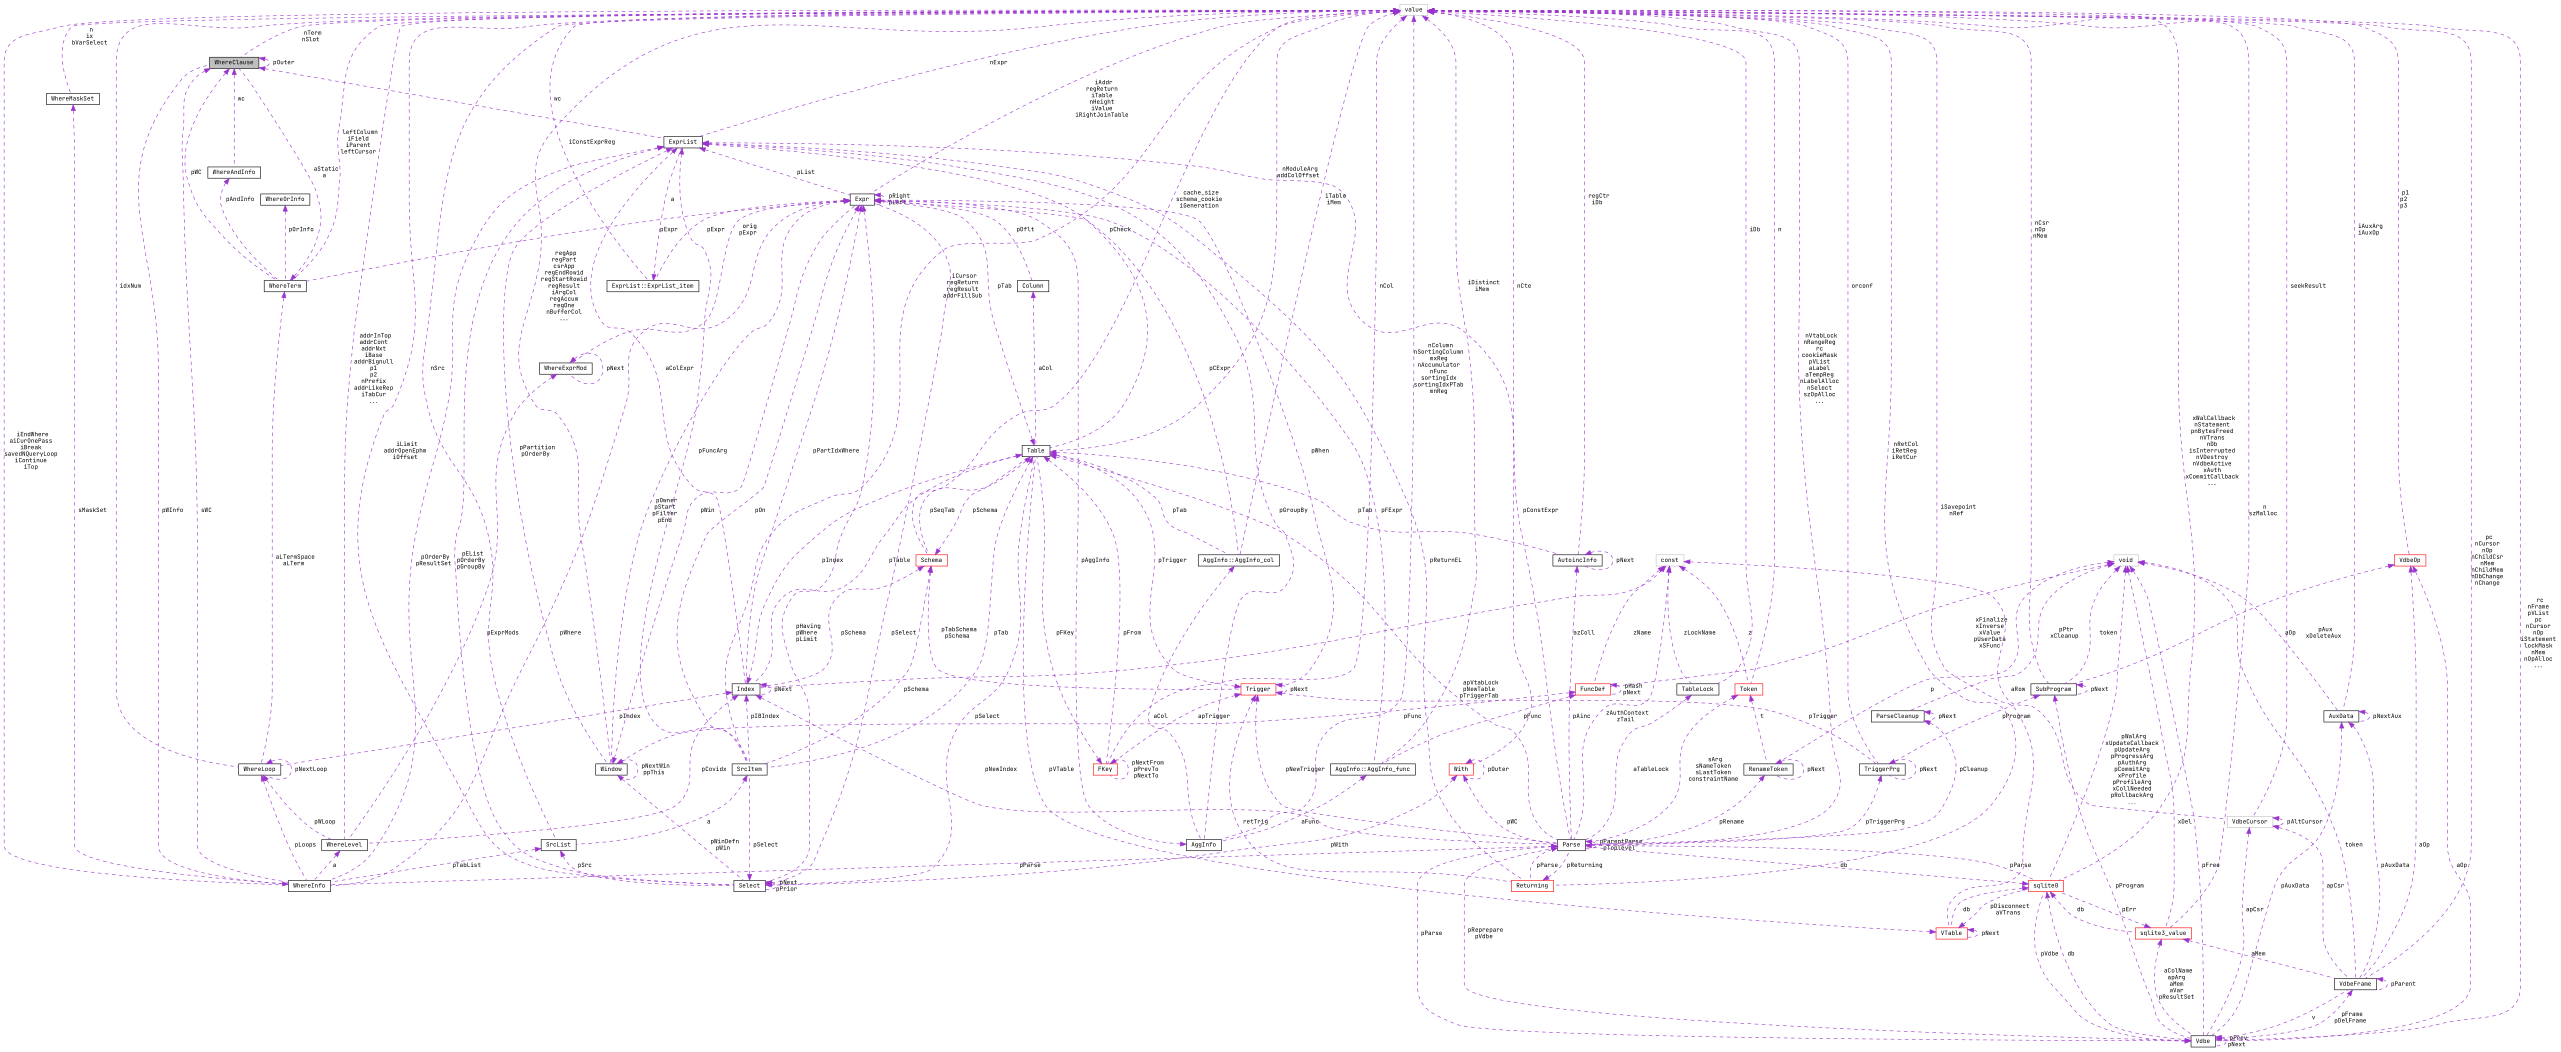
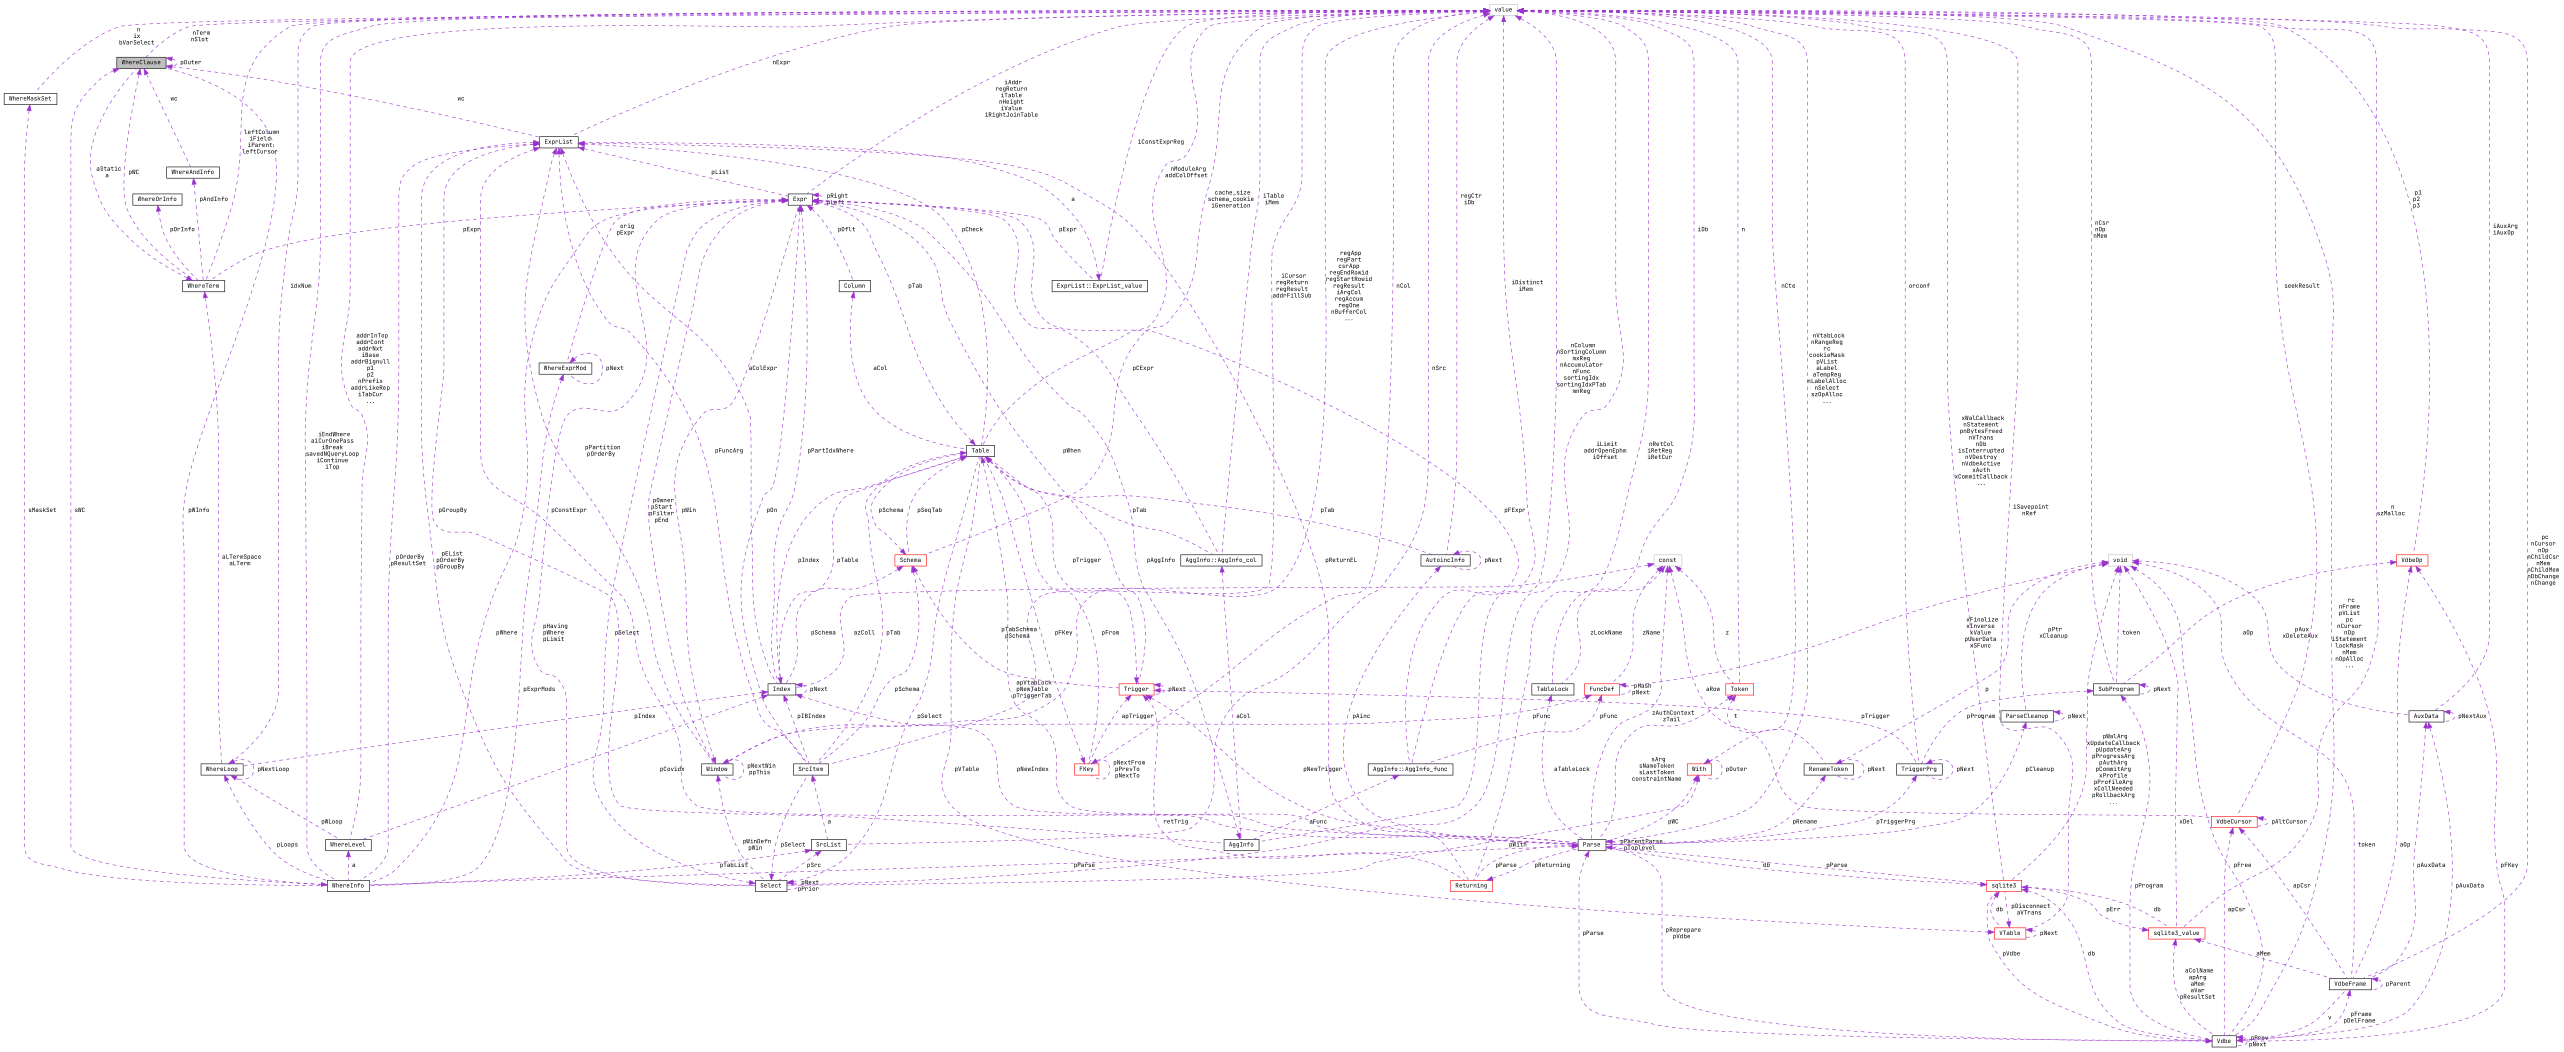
node "ExprList::ExprList_item": label "ExprList::ExprList_item" -> "ExprList::ExprList_value"
edge "WhereLevel" -> "WhereExprMod": now "WhereInfo" -> "WhereExprMod"
node "VdbeCursor": color grey75 -> red
edge "Vdbe" -> "VdbeOp": label " aOp" -> " pFKey"
node "sqlite0": label "sqlite0" -> "sqlite3"
